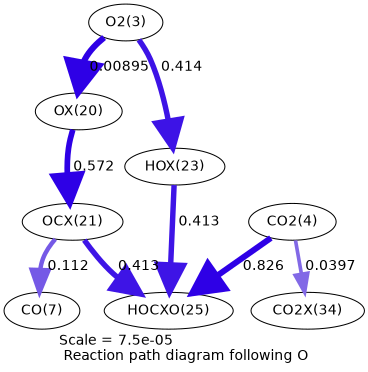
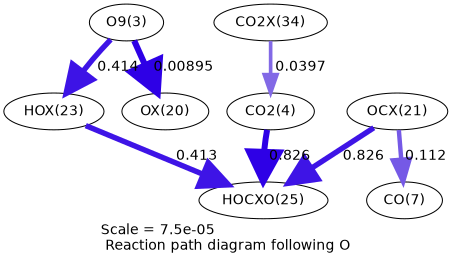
node "O2(3)": label "O2(3)" -> "O9(3)"
edge "OX(20)" -> "OCX(21)": removed, label "0.572"
edge "CO2(4)" -> "CO2X(34)": reversed
edge "OCX(21)" -> "HOCXO(25)": label " 0.413" -> " 0.826"
